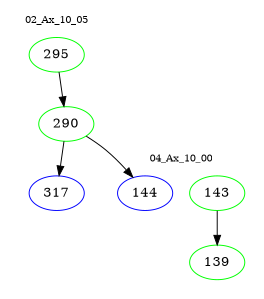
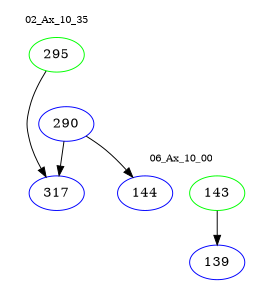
cluster "02_Ax_10_05": label "02_Ax_10_05" -> "02_Ax_10_35"
edge "295" -> "290": now "295" -> "317"
node "290": color green -> blue
cluster "04_Ax_10_00": label "04_Ax_10_00" -> "06_Ax_10_00"
node "139": color green -> blue
